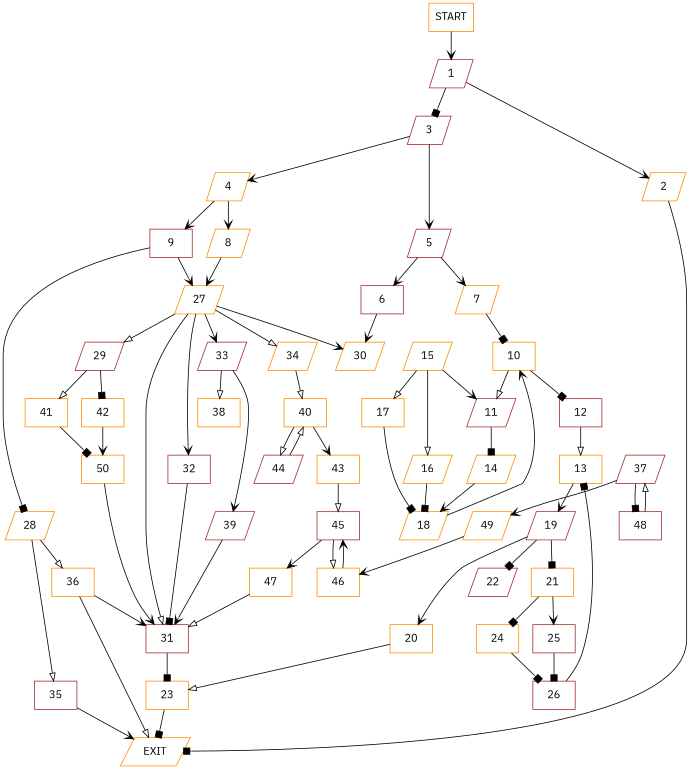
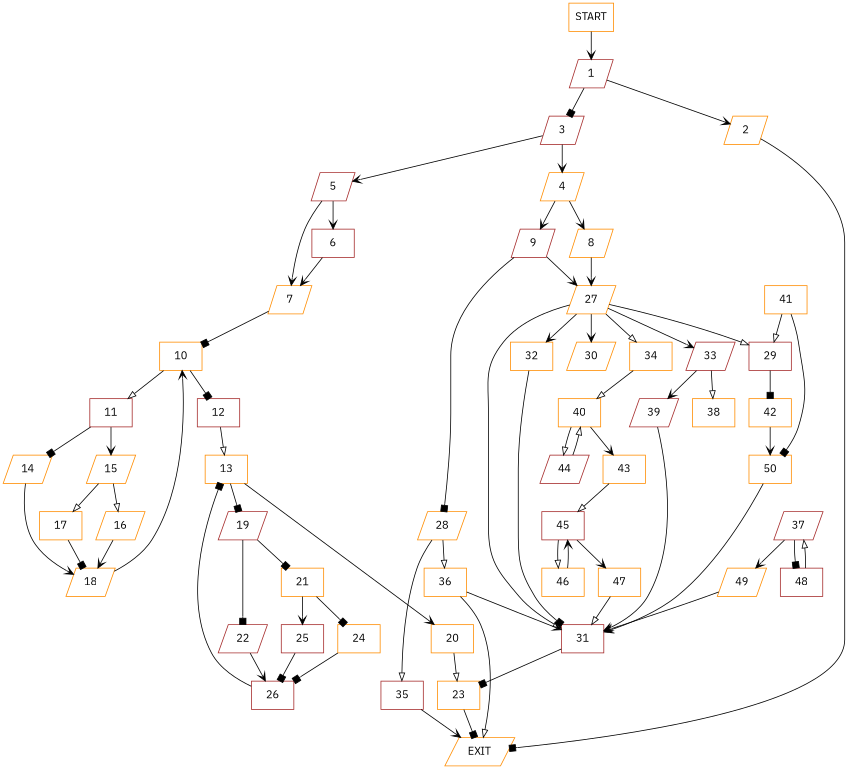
node "9": shape box -> parallelogram
edge "6" -> "30": now "6" -> "7"
node "29": shape parallelogram -> box
node "34": shape parallelogram -> box
edge "29" -> "41": reversed
edge "15" -> "11": reversed
node "11": shape parallelogram -> box
node "32": color brown -> darkorange
edge "13" -> "19": arrowhead vee -> box
edge "16" -> "18": arrowhead box -> vee
edge "49" -> "46": now "49" -> "31"
edge "19" -> "20": now "13" -> "20"
edge "22" -> "26": added
